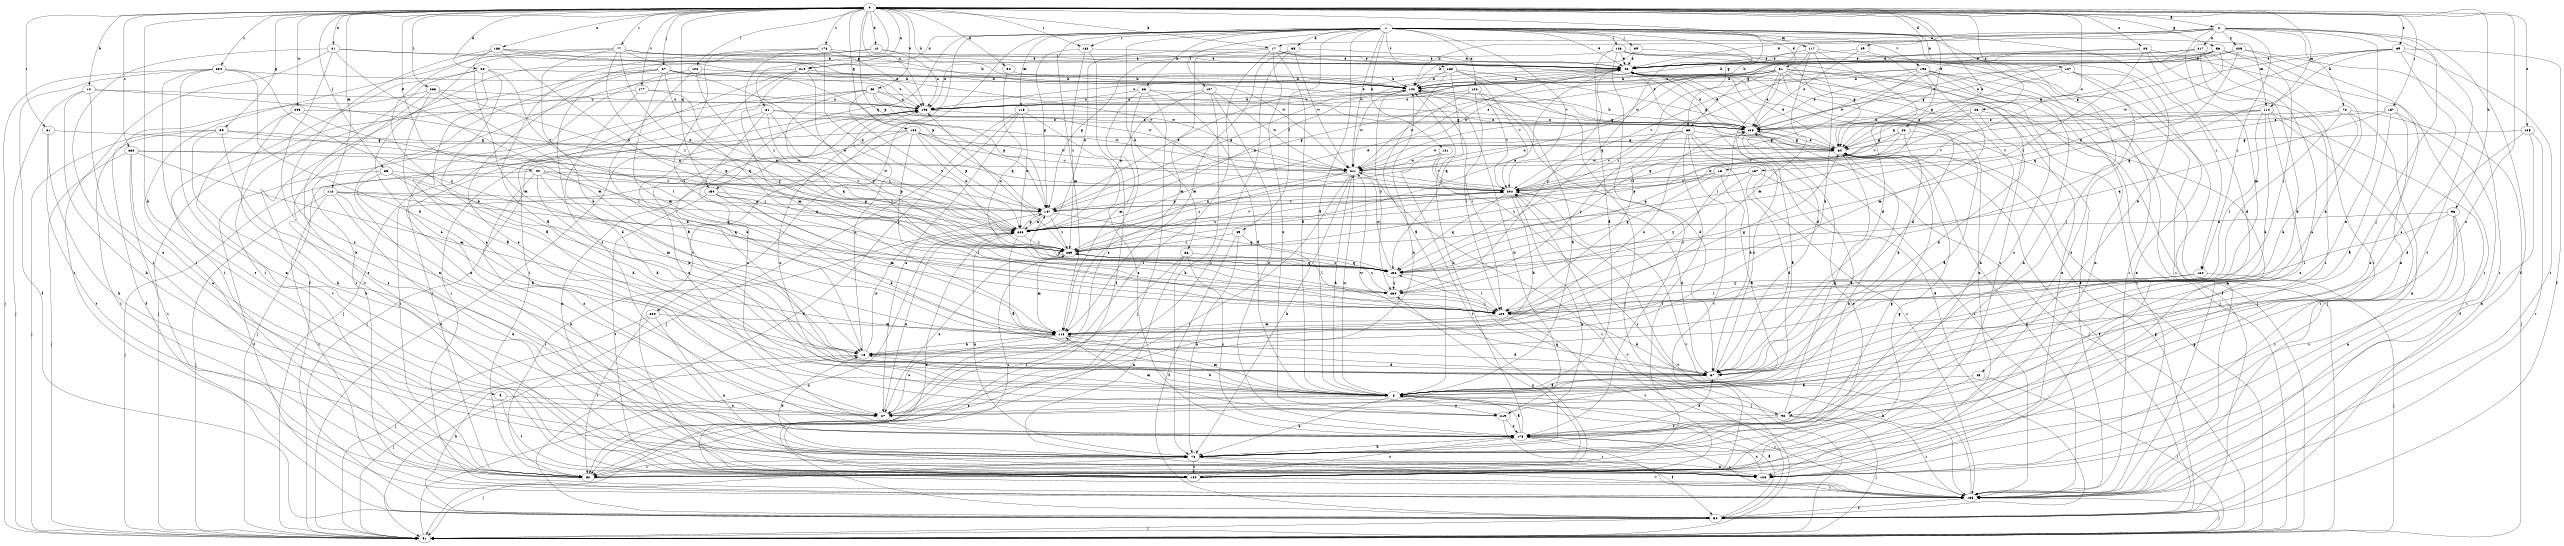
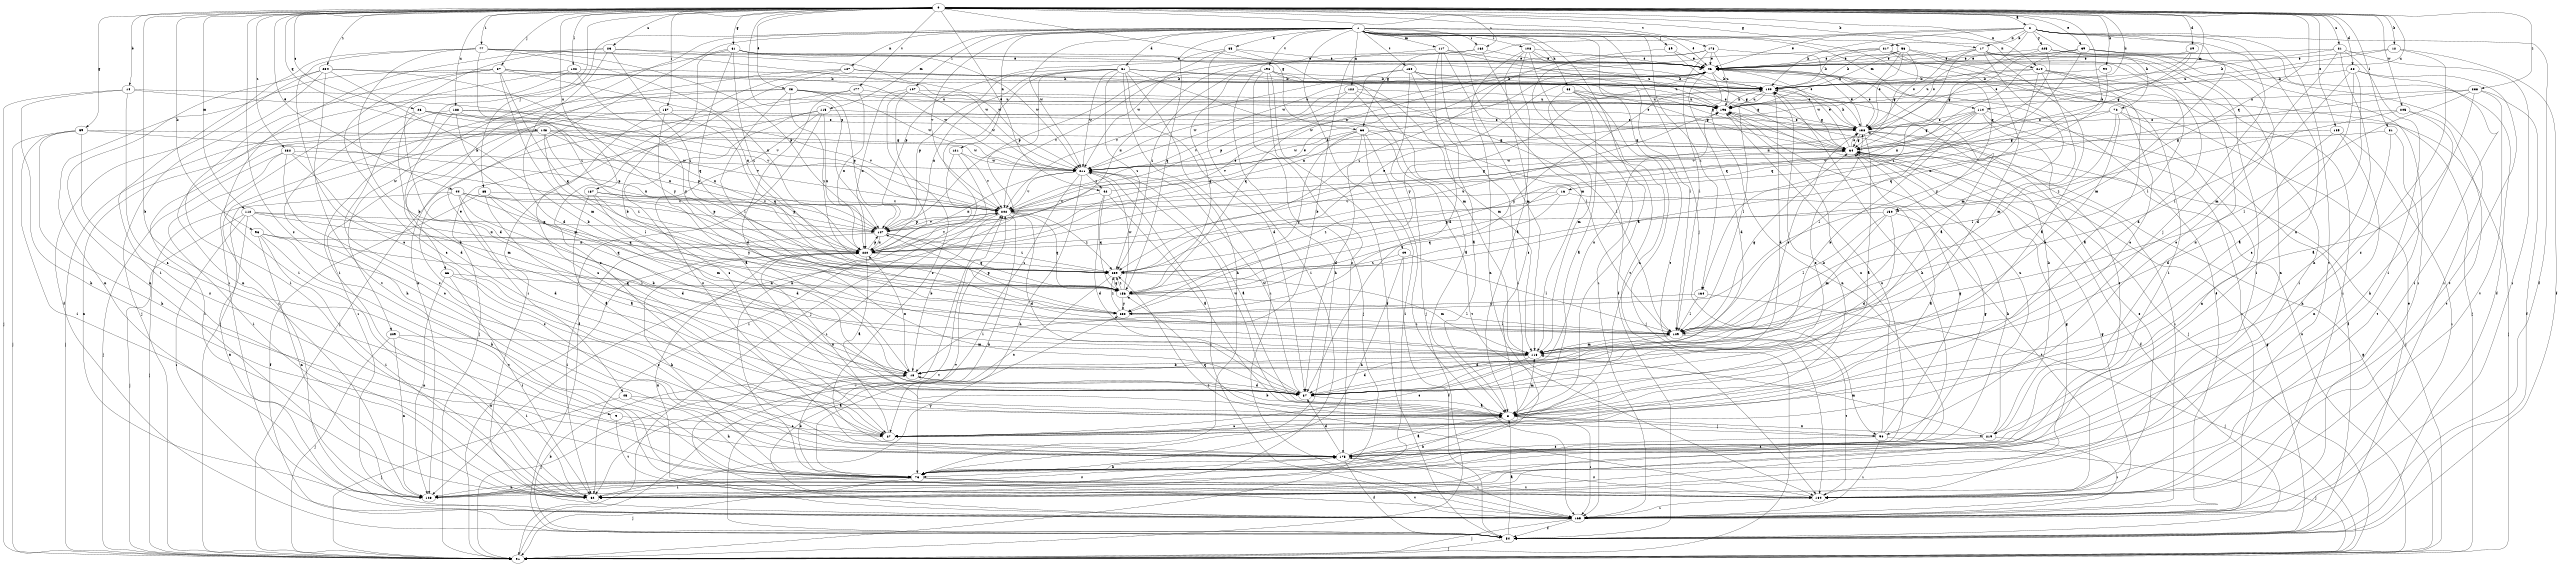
edge "188" -> "46": now "61" -> "46"
edge "211" -> "239": now "211" -> "42"
